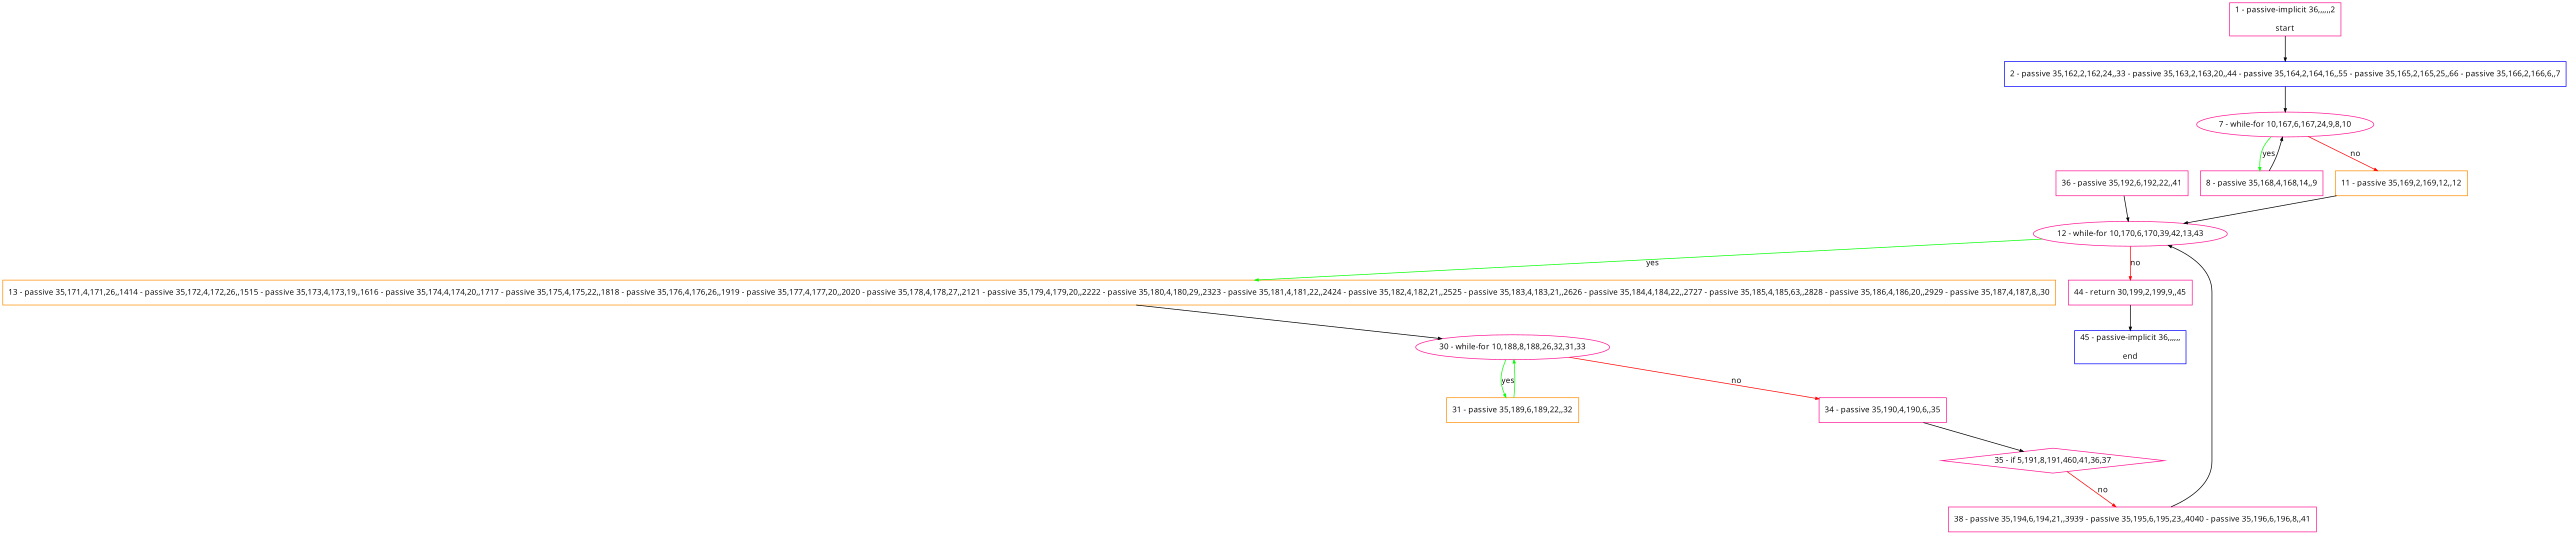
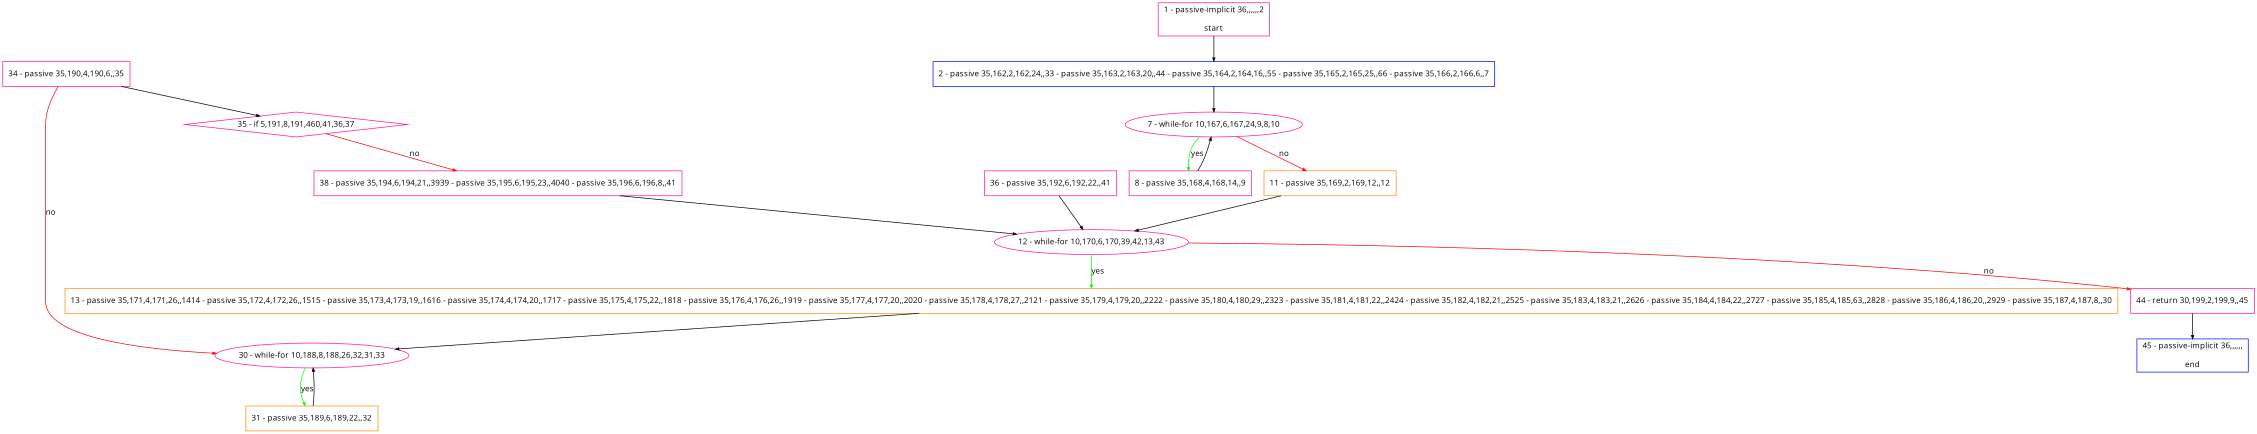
edge "30 - while-for 10,188,8,188,26,32,31,33" -> "34 - passive 35,190,4,190,6,,35": reversed
edge "31 - passive 35,189,6,189,22,,32" -> "30 - while-for 10,188,8,188,26,32,31,33": color #00ff00 -> #000000
